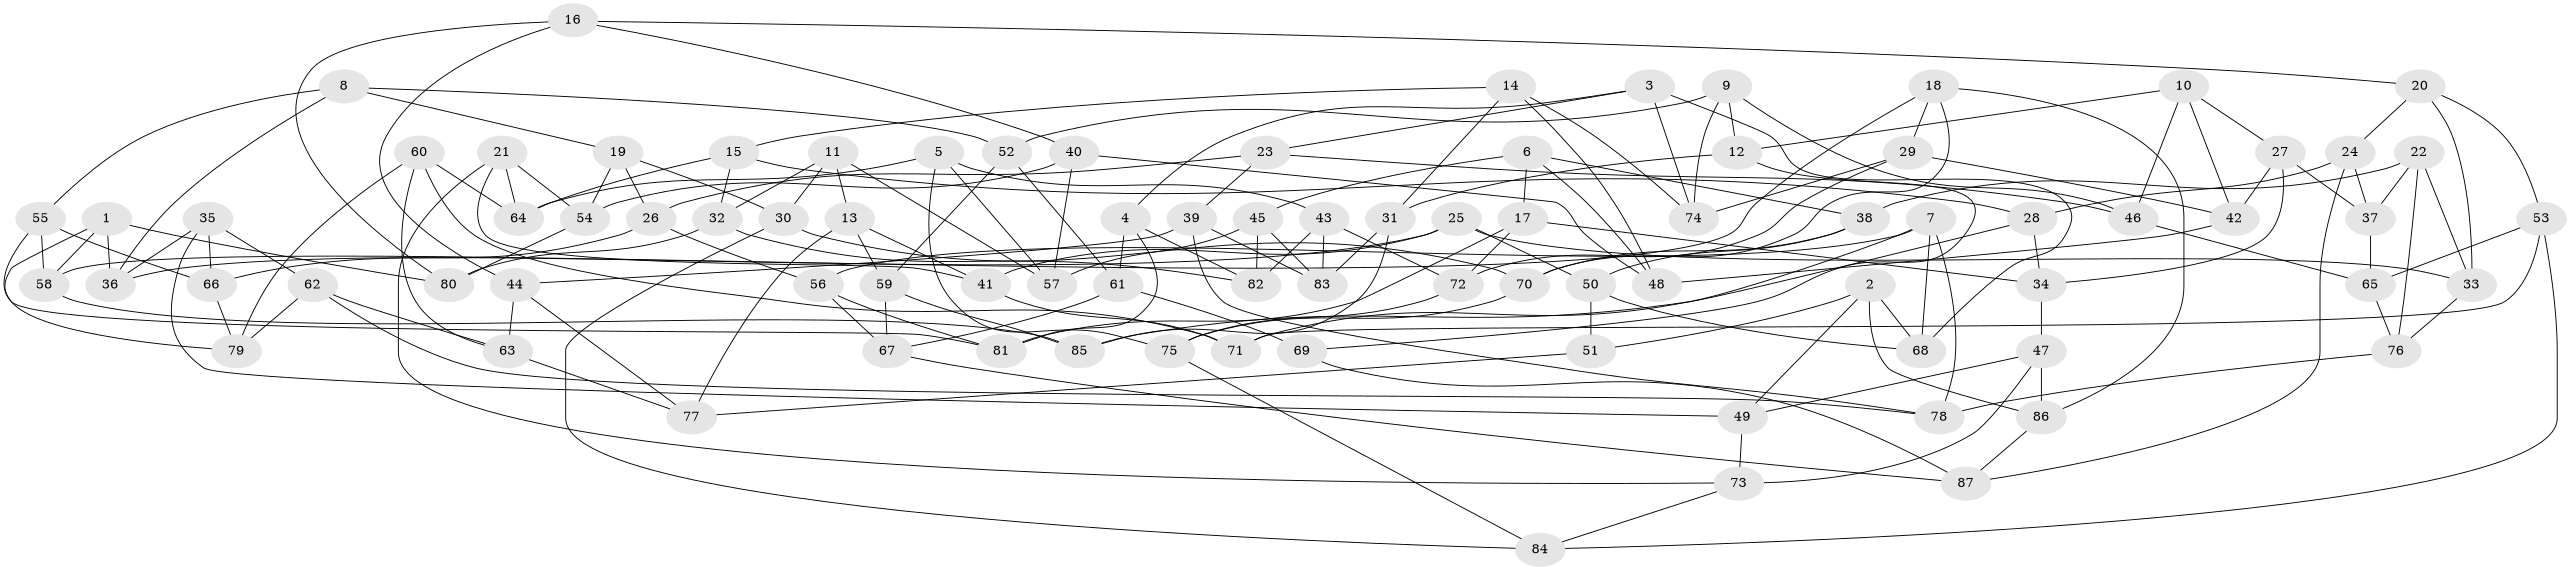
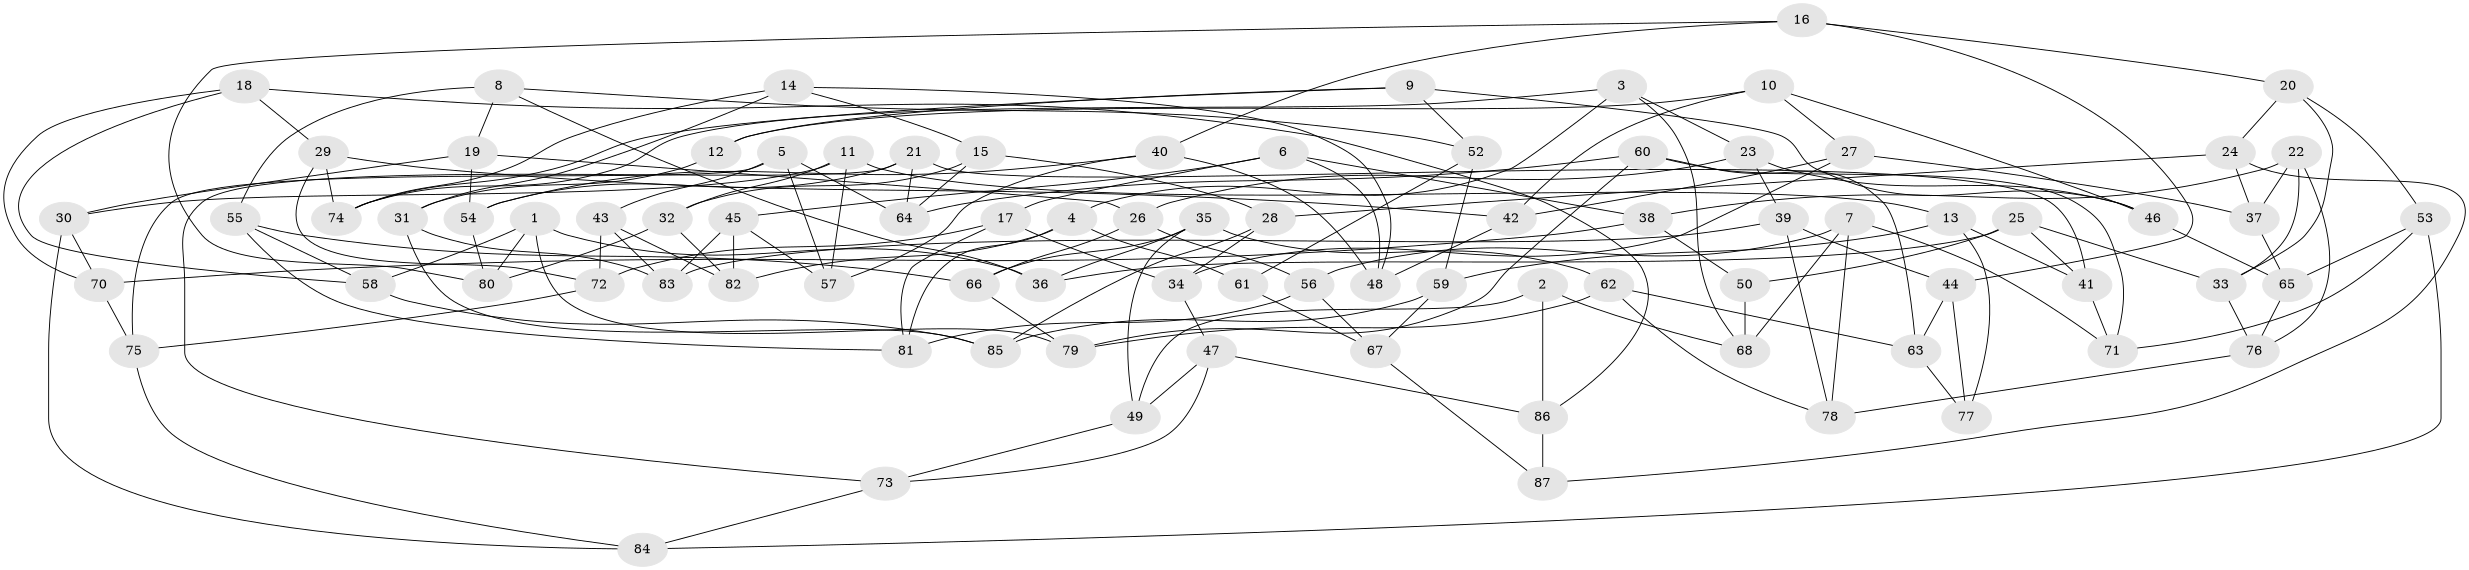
node "69": removed
node "51": removed
